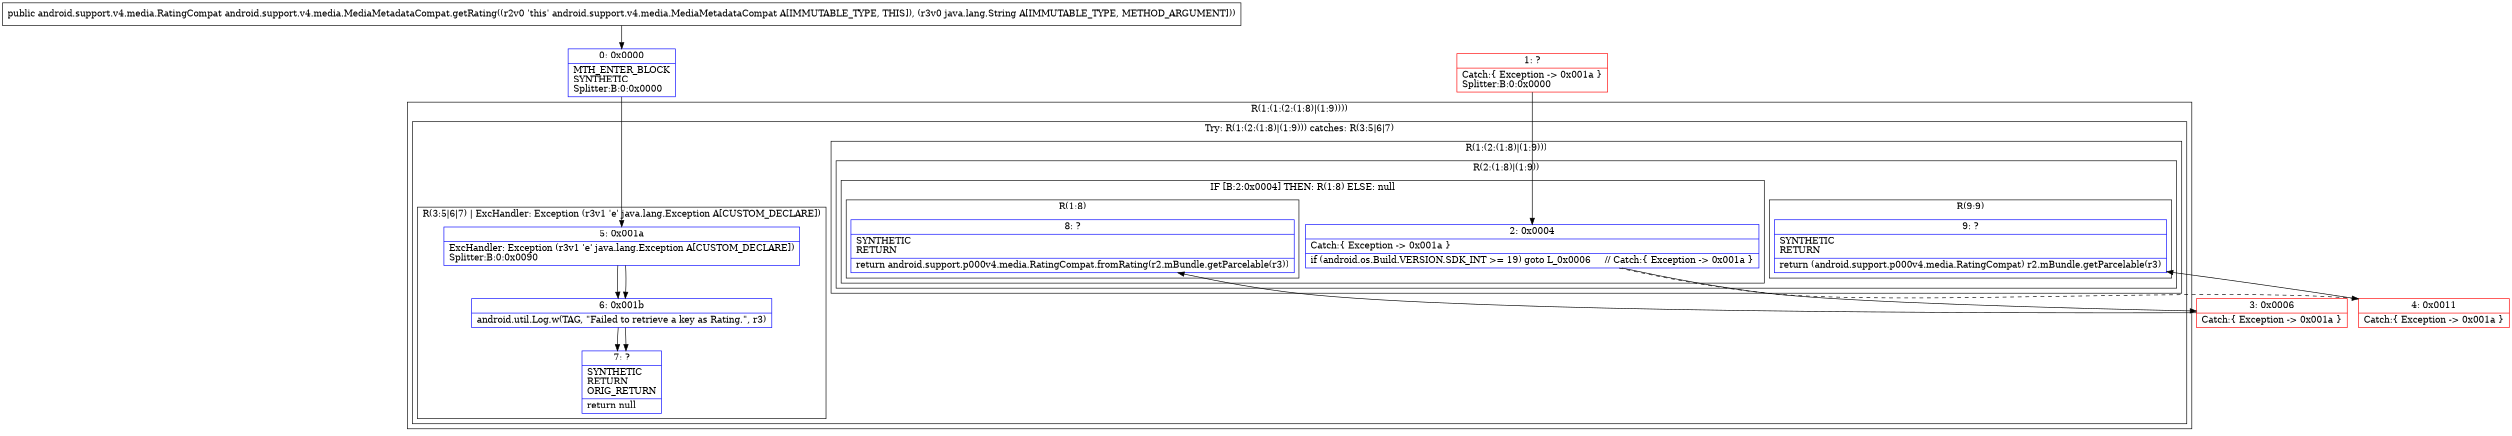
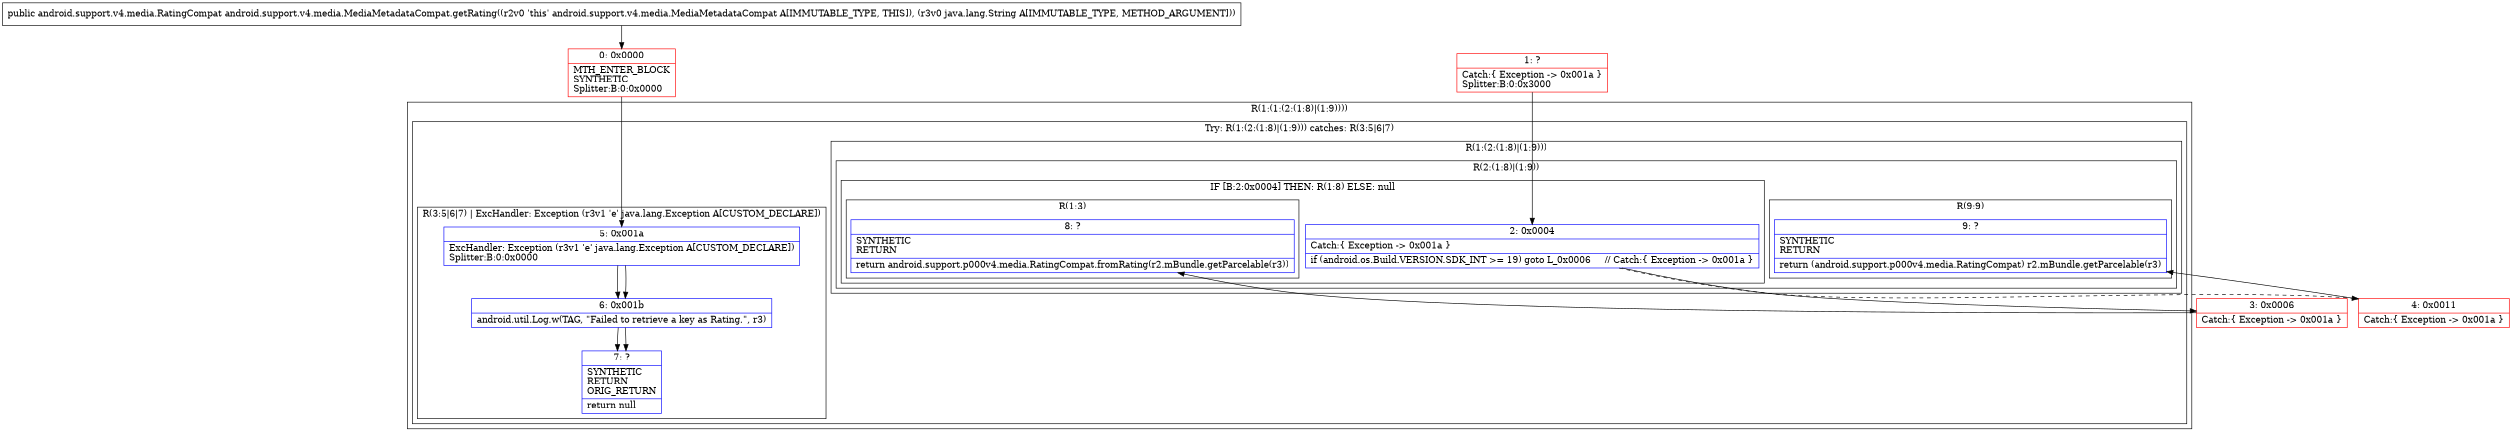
node "0: 0x0000": color blue -> red
node "1: ?": text "Splitter:B:0:0x0000" -> "Splitter:B:0:0x3000"
cluster "R(1:8)": label "R(1:8)" -> "R(1:3)"
node "5: 0x001a": text "Splitter:B:0:0x0090" -> "Splitter:B:0:0x0000"
